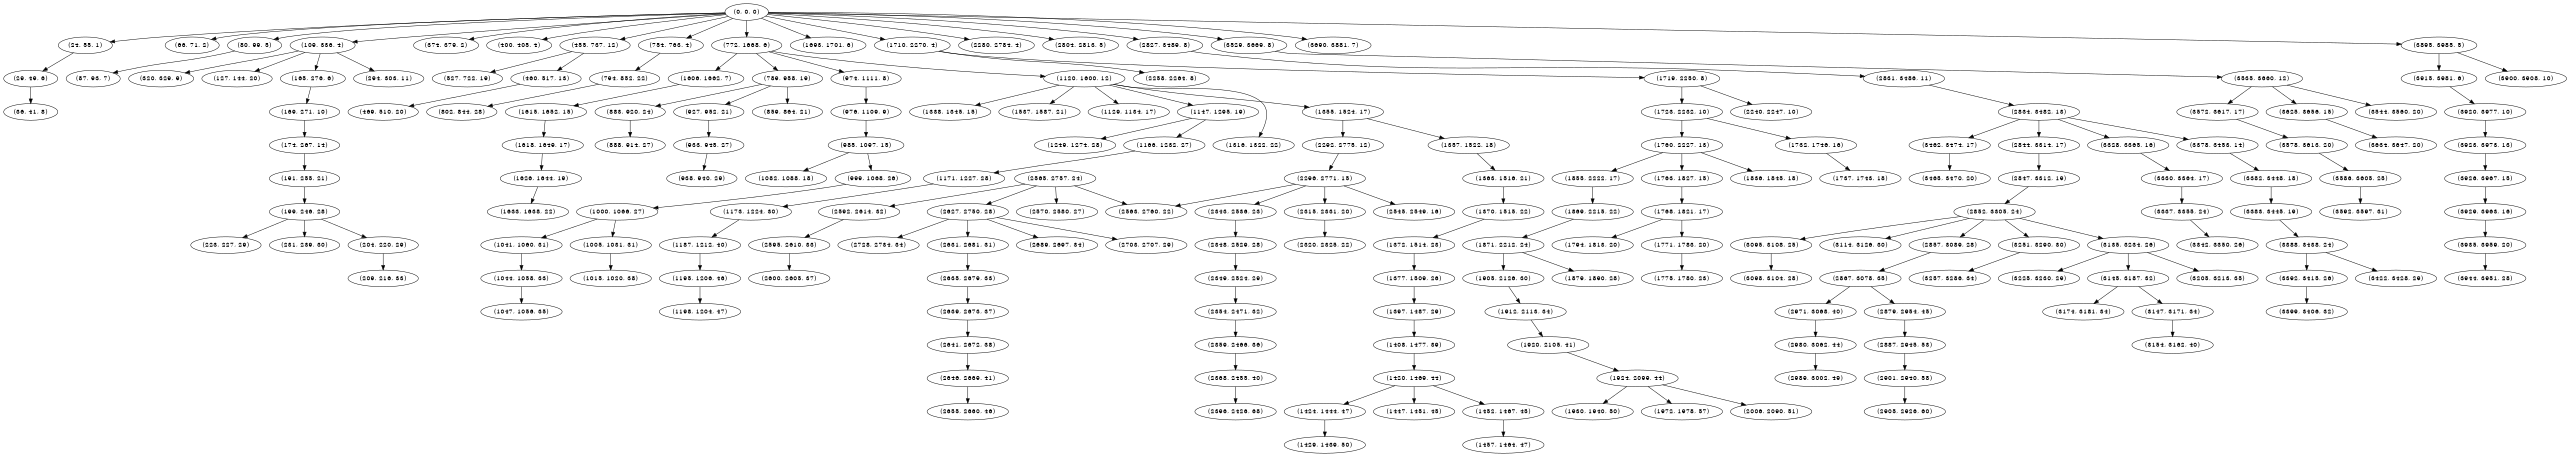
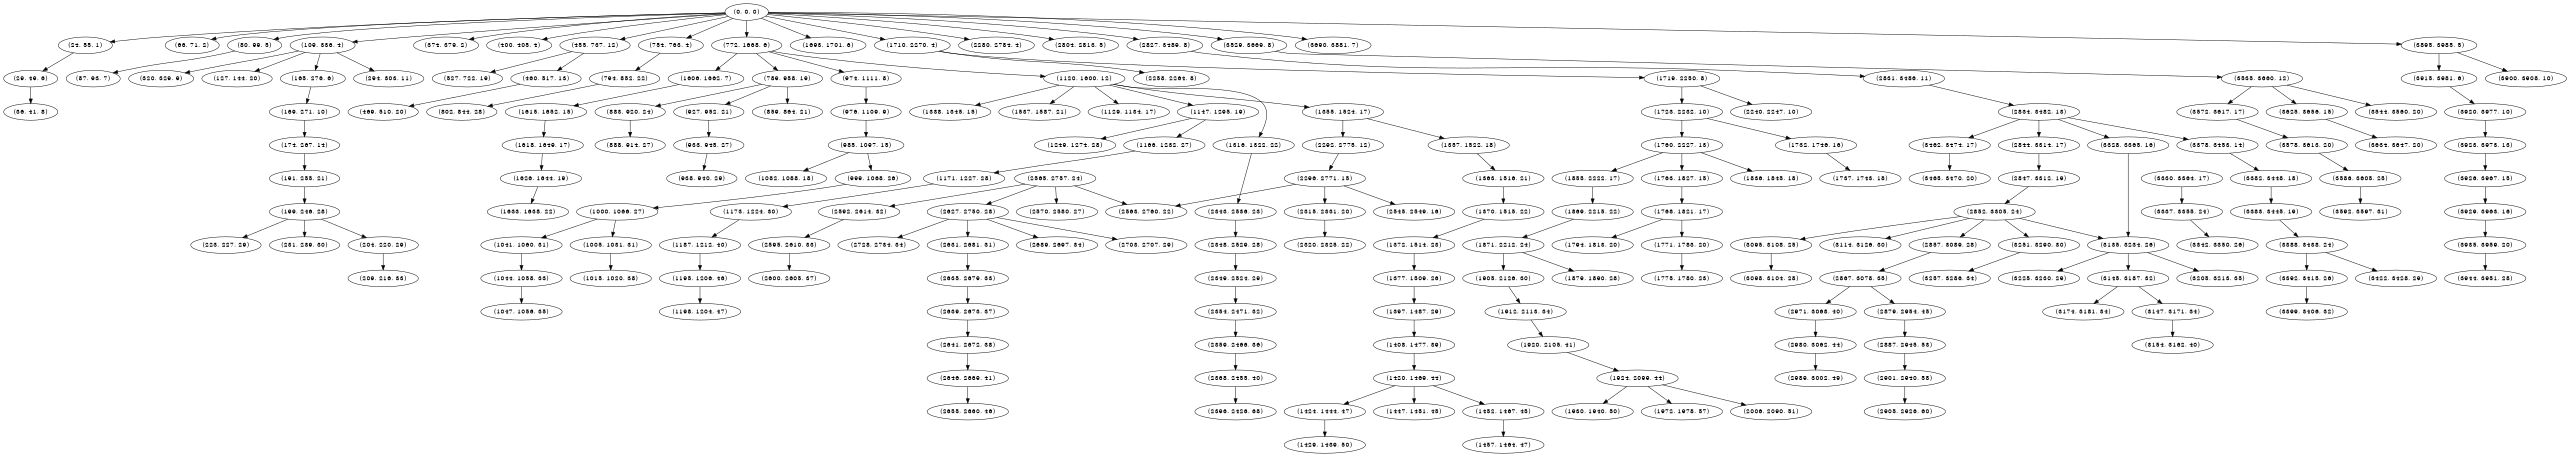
edge "(3328, 3365, 16)" -> "(3330, 3364, 17)": now "(3328, 3365, 16)" -> "(3135, 3234, 26)"
edge "(2296, 2771, 15)" -> "(2343, 2536, 23)": now "(1316, 1322, 22)" -> "(2343, 2536, 23)"
